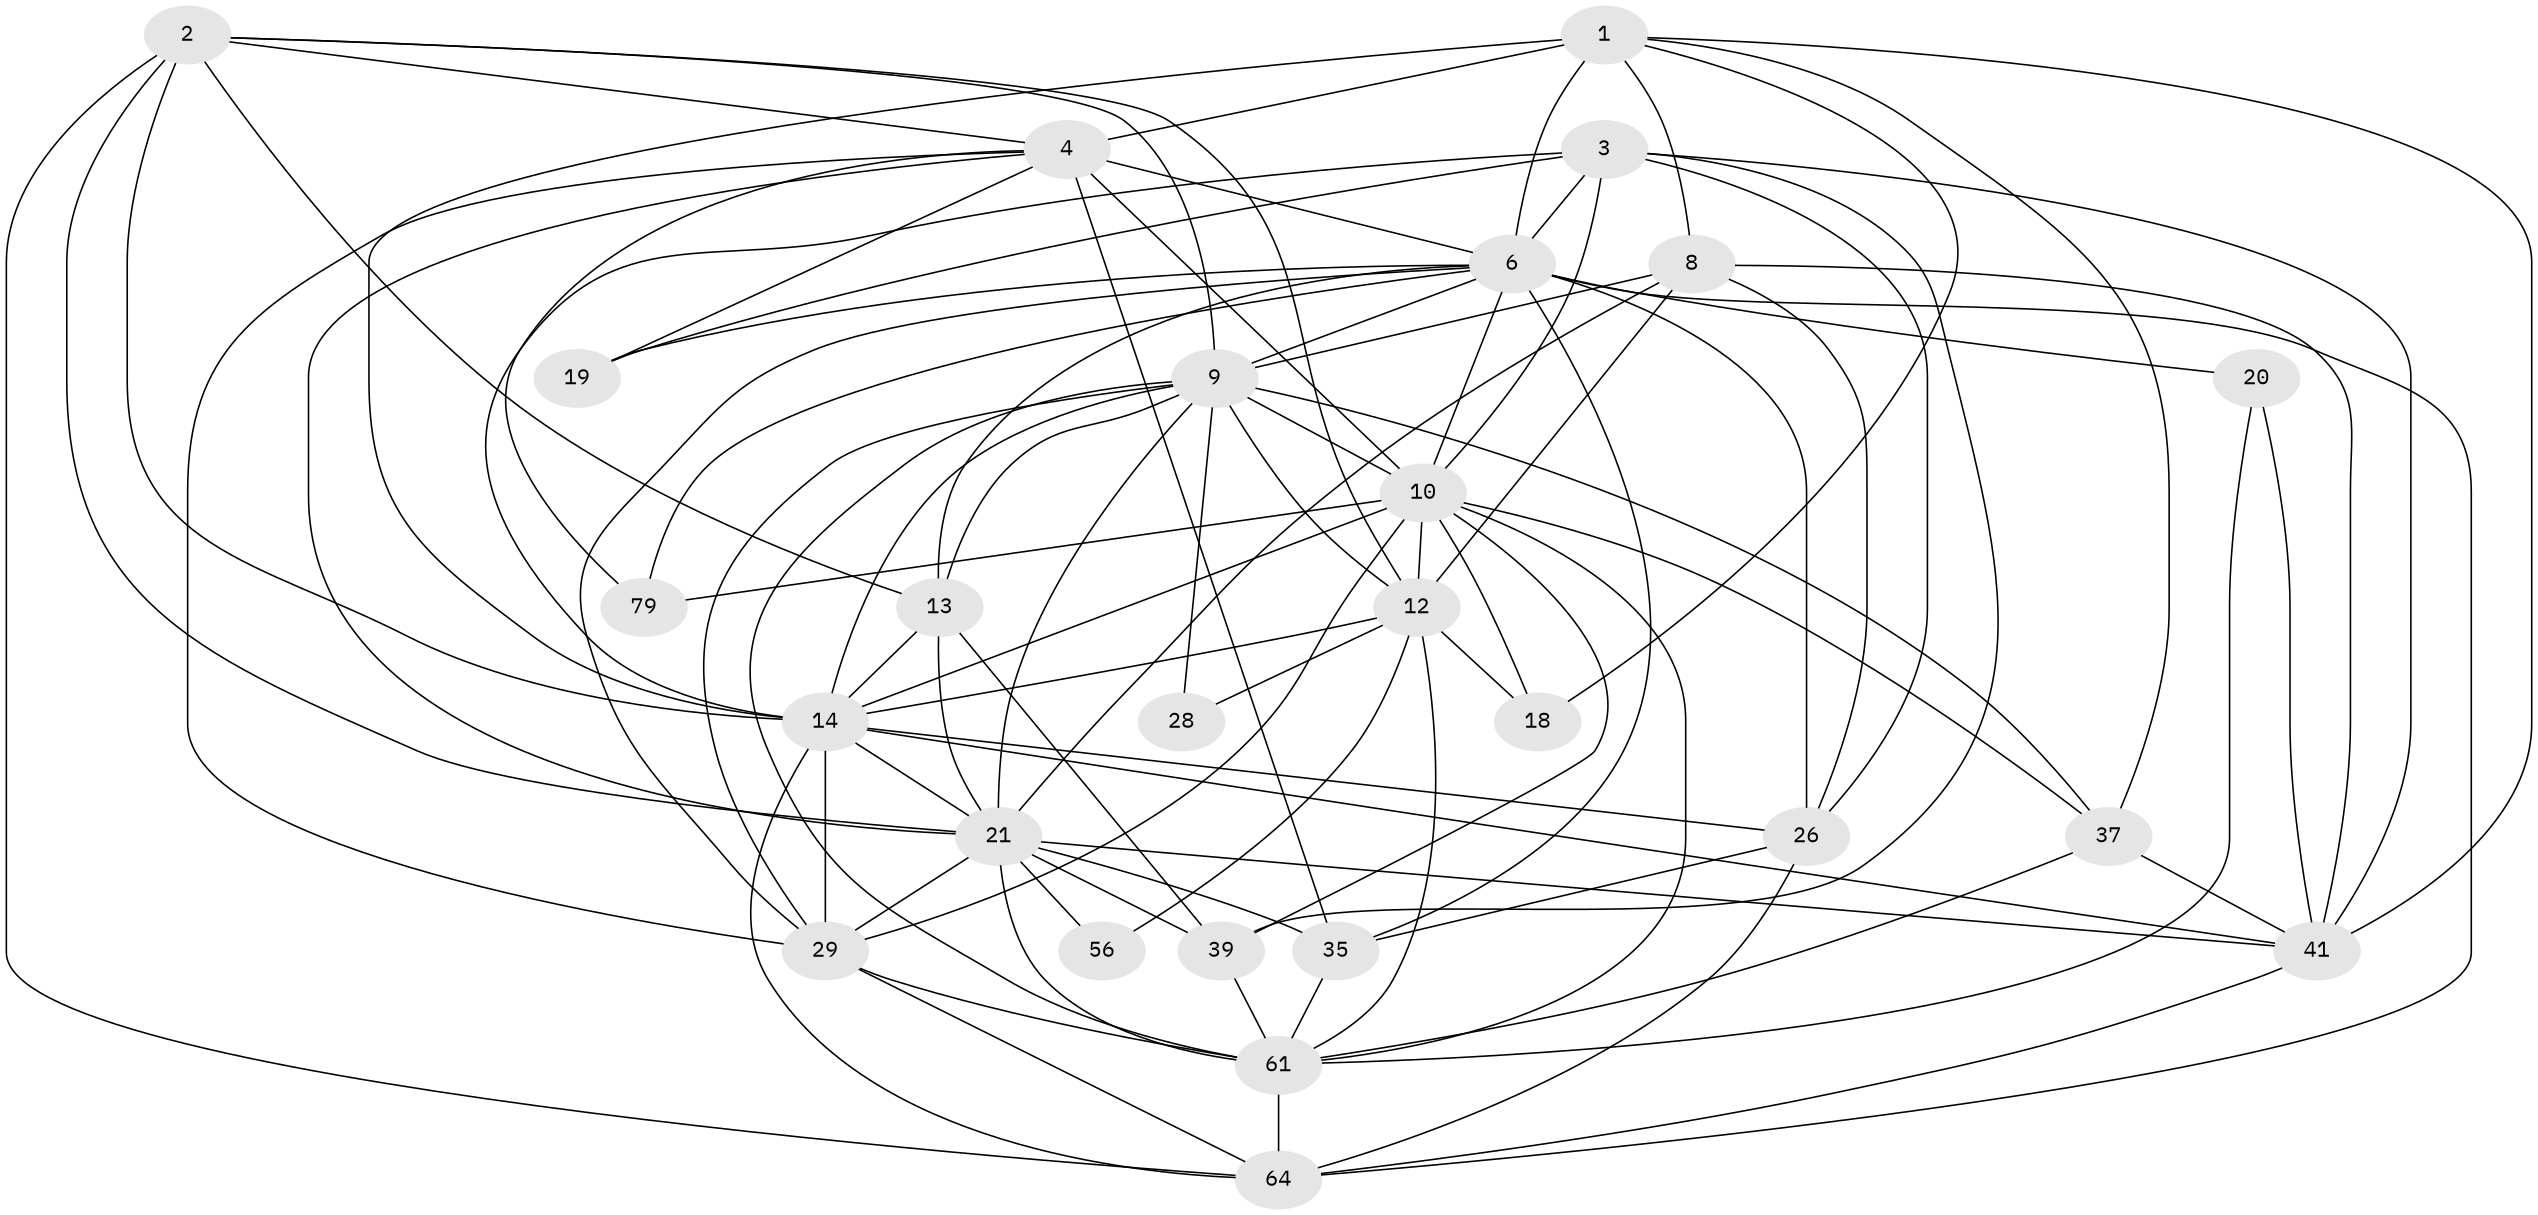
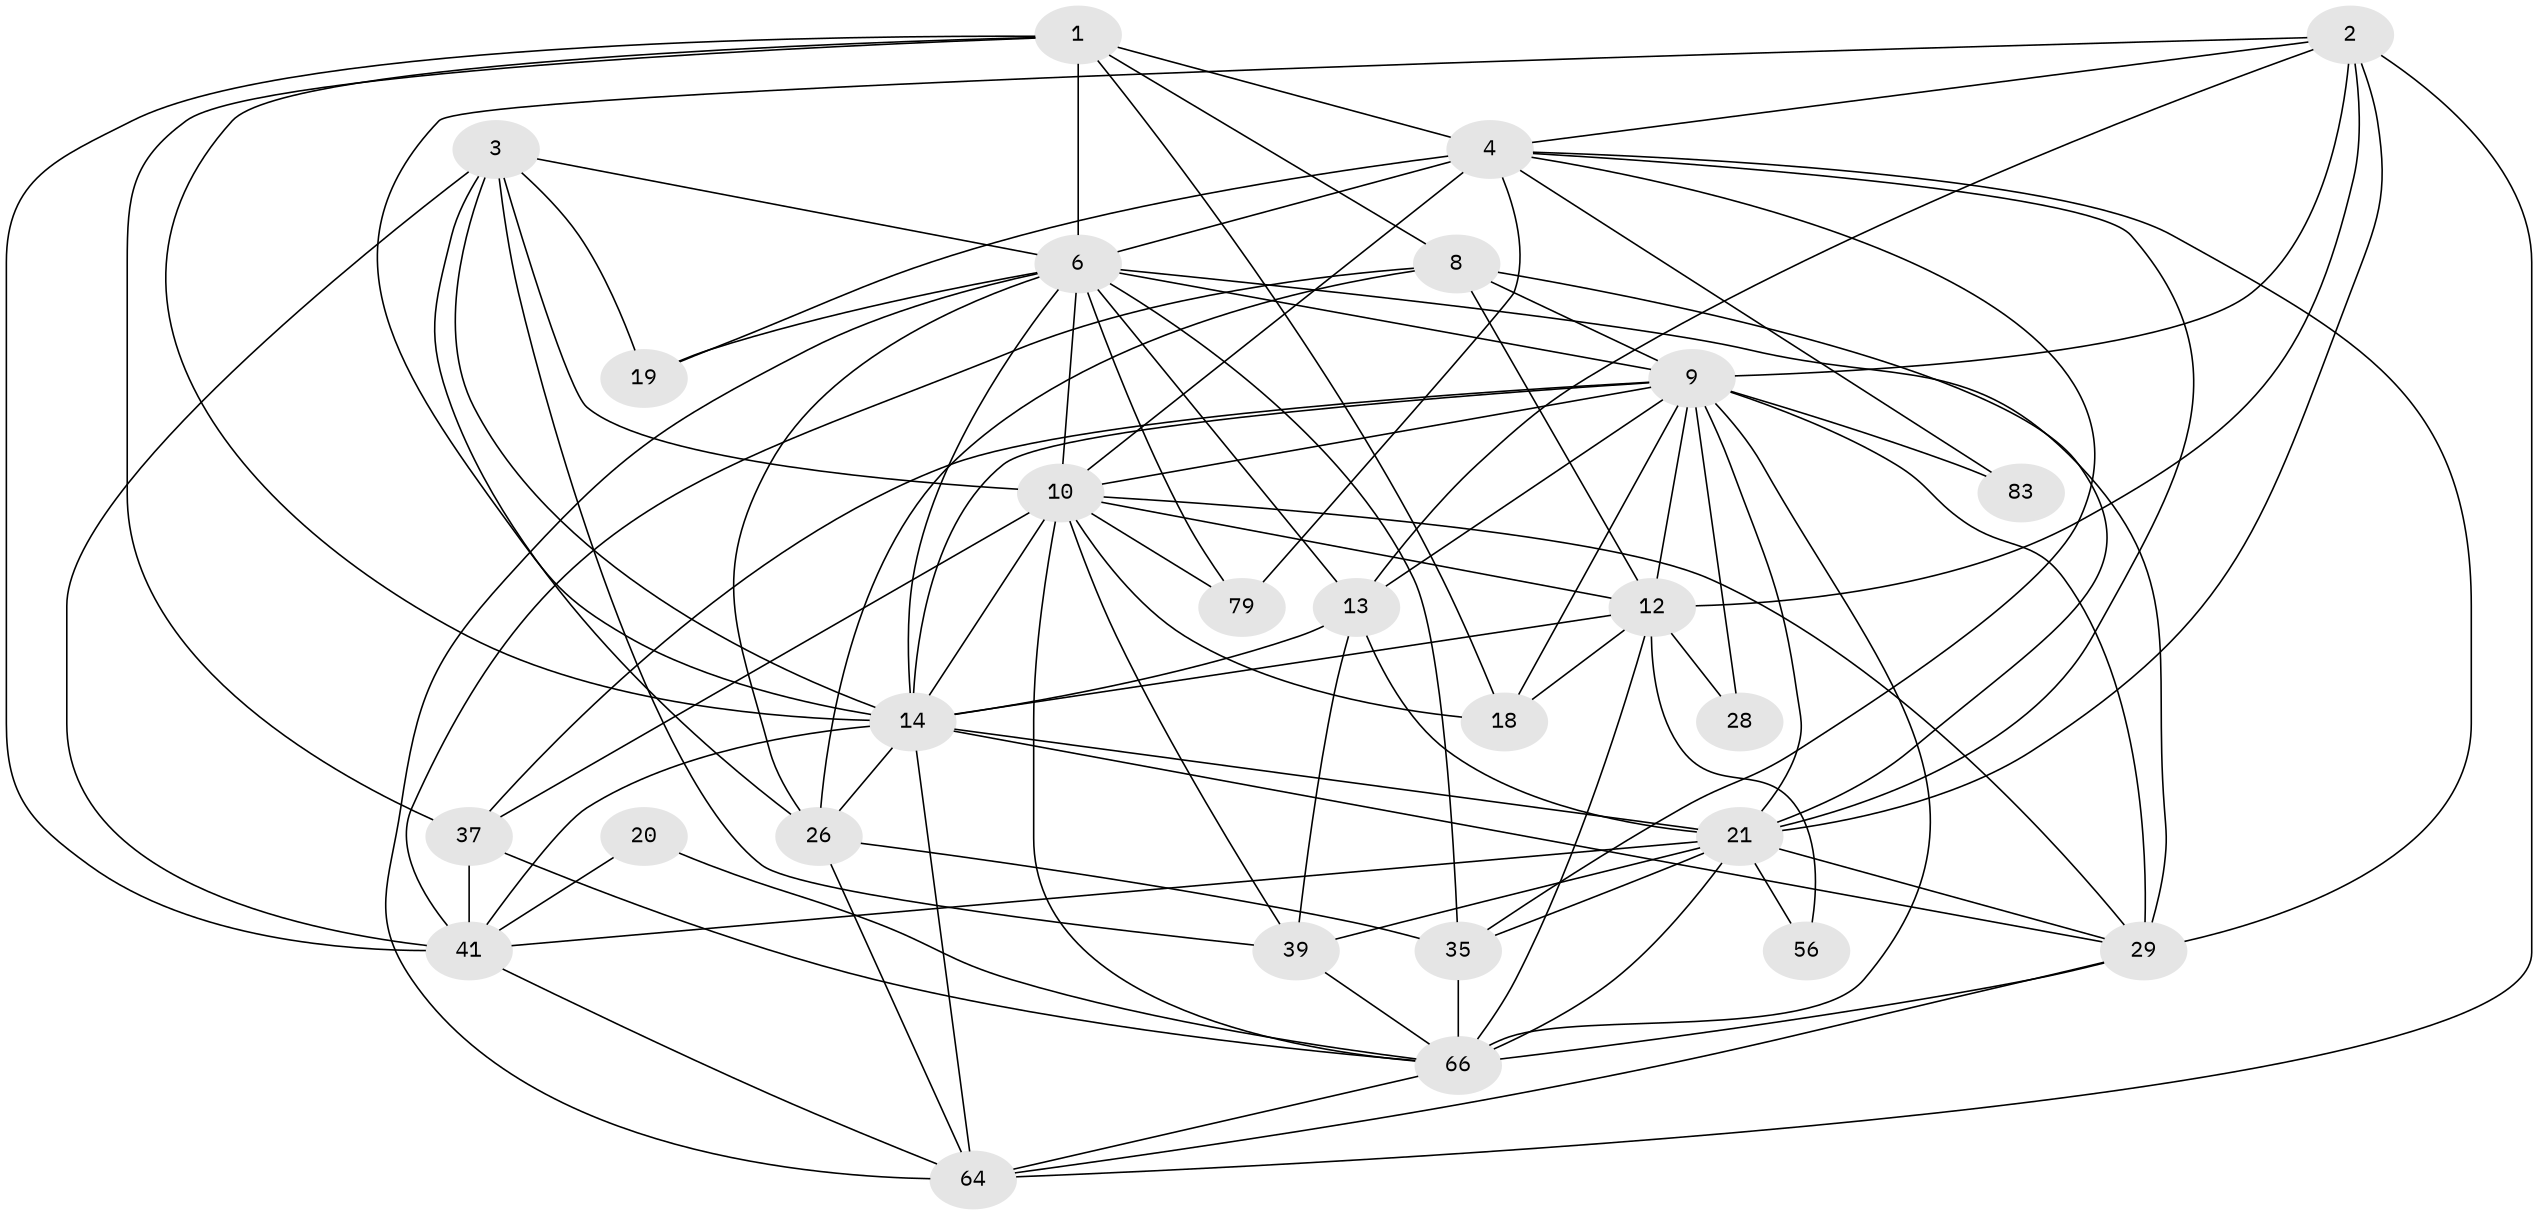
edge "6" -- "20": now "6" -- "14"
node "83": added
edge "9" -- "18": added
node "61": label "61" -> "66"
